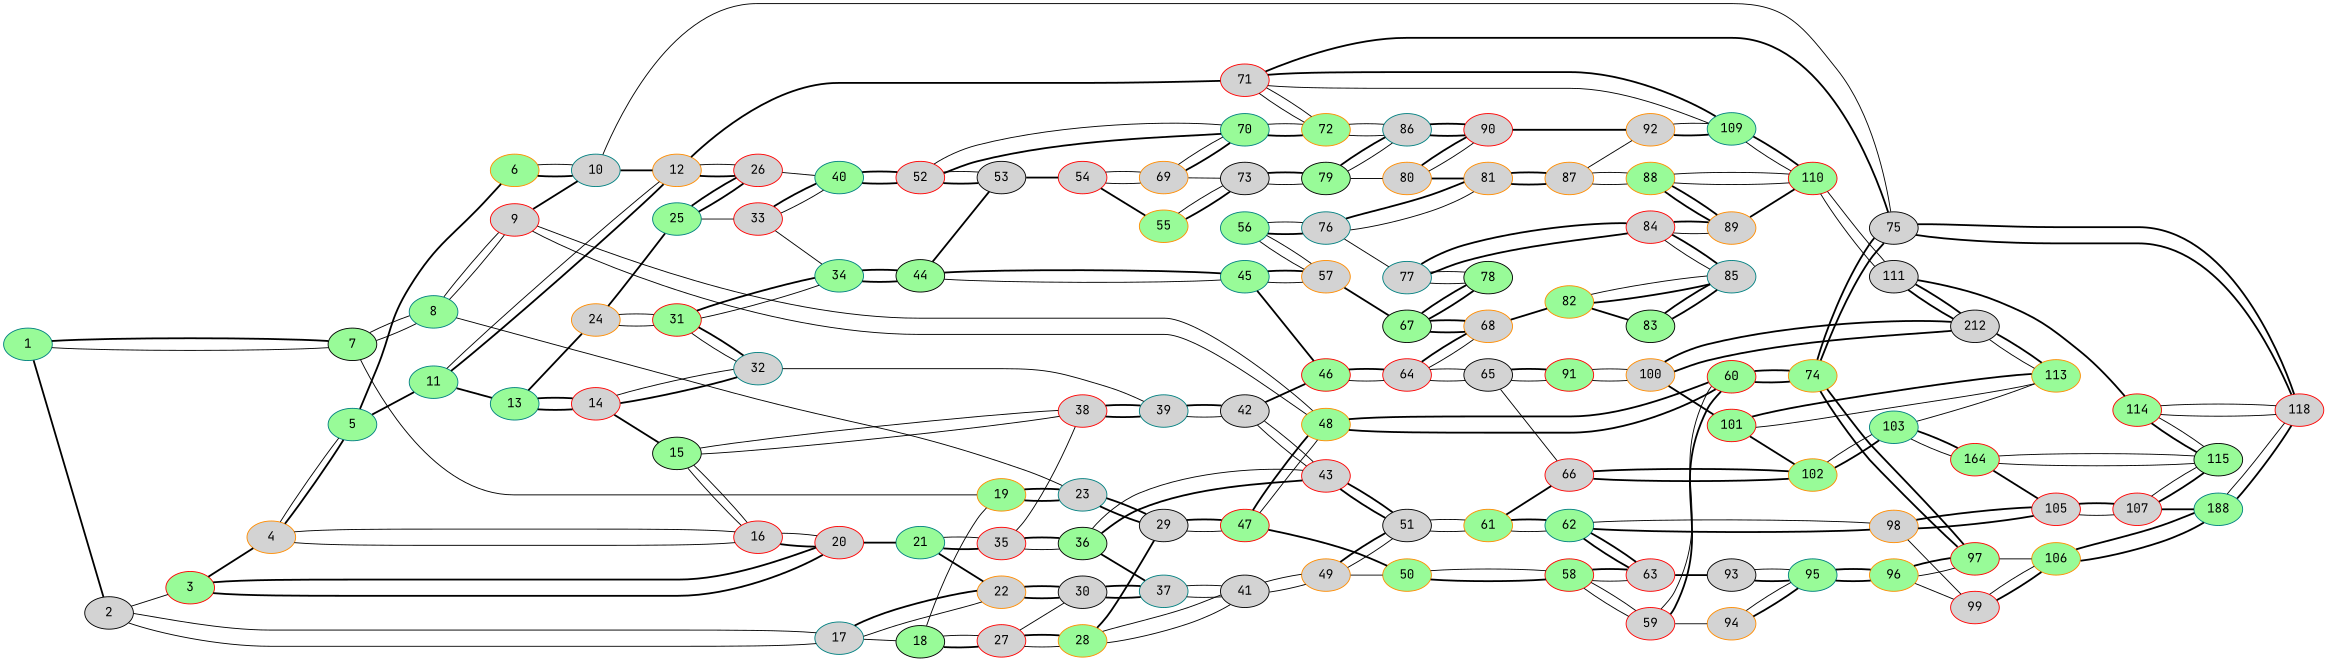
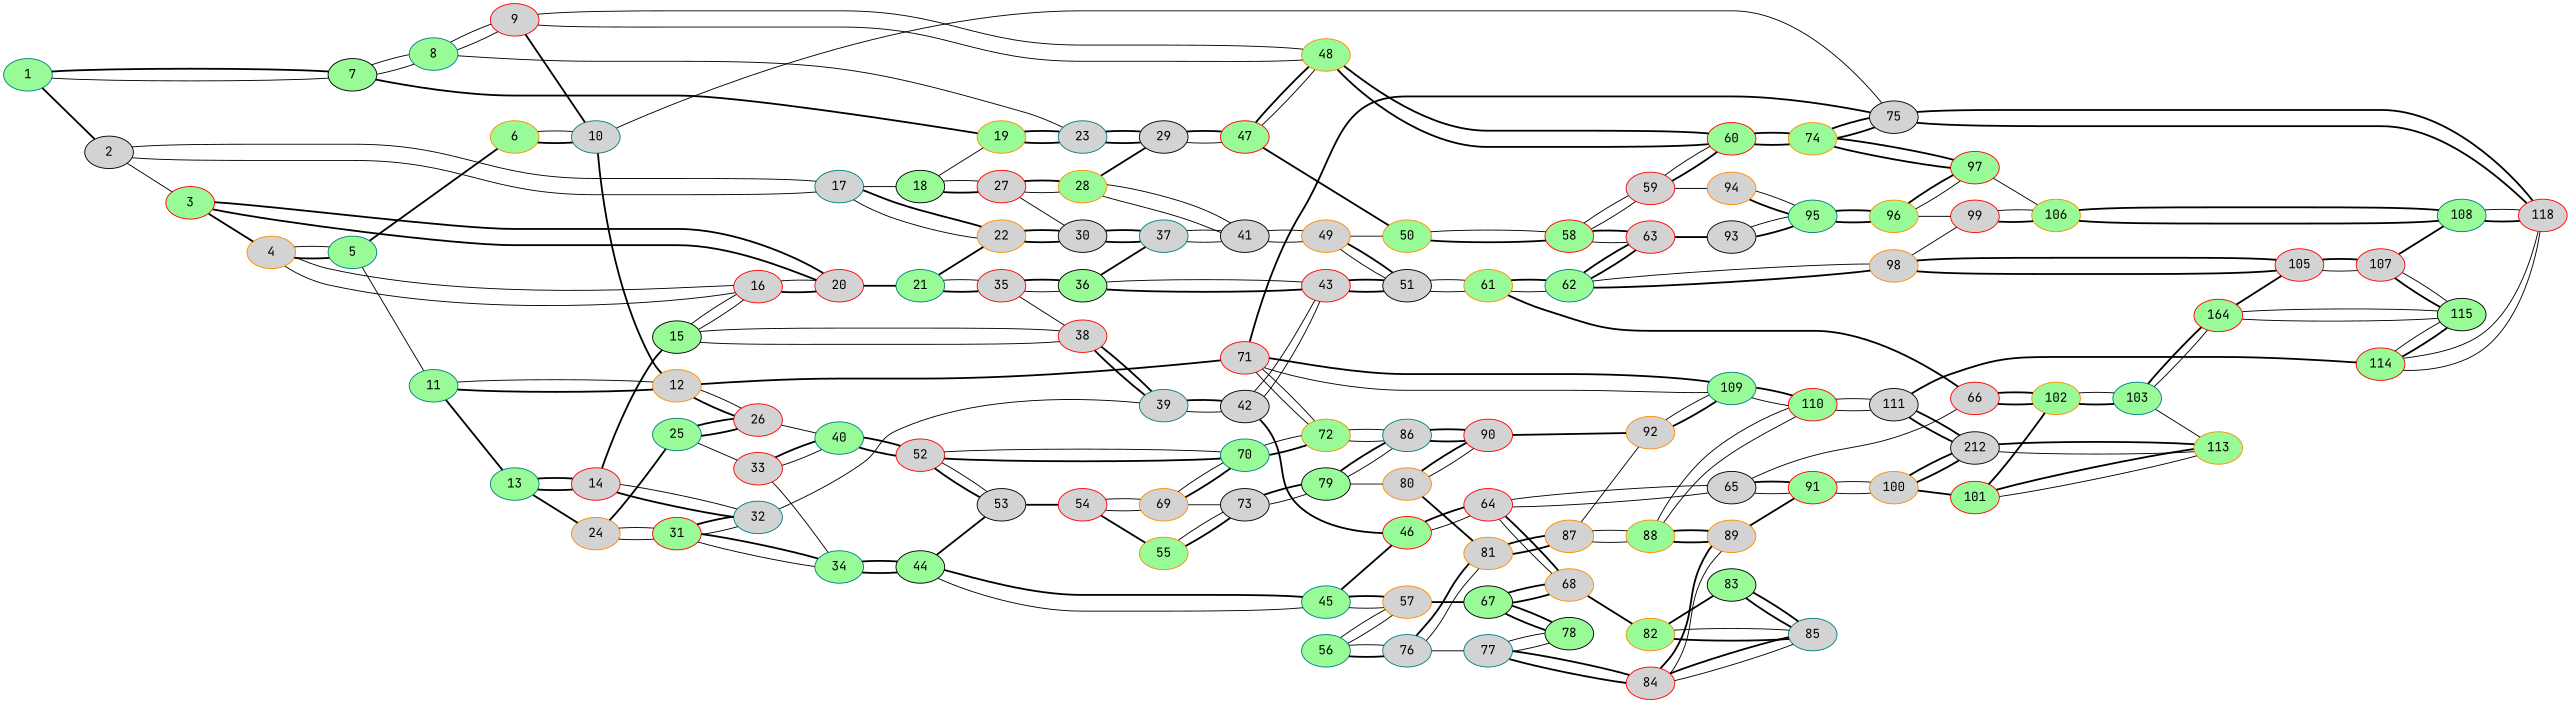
edge "110" -- "89": now "91" -- "89"
edge "11" -- "5": style bold -> solid
edge "7" -- "19": style solid -> bold
node "188": label "188" -> "108"
